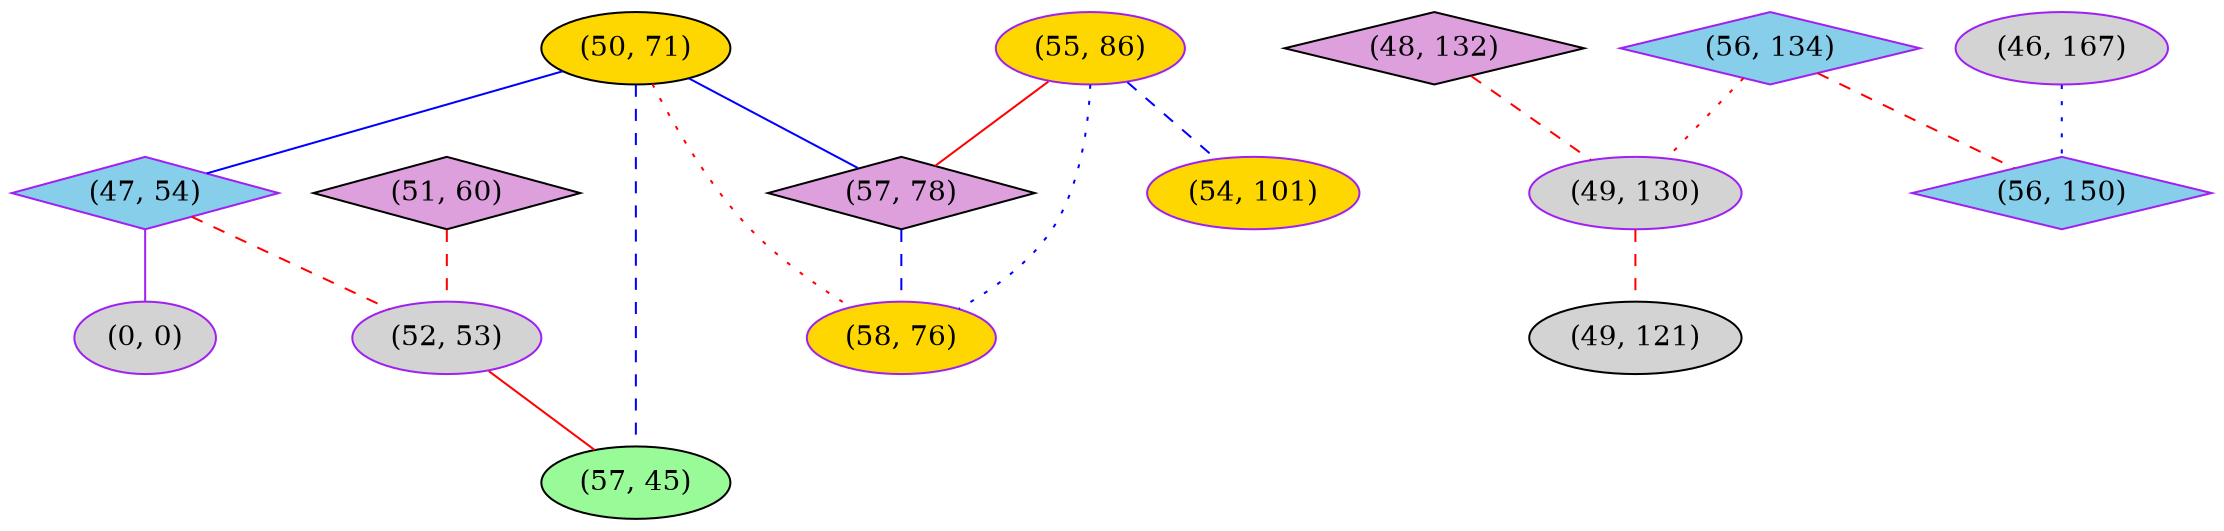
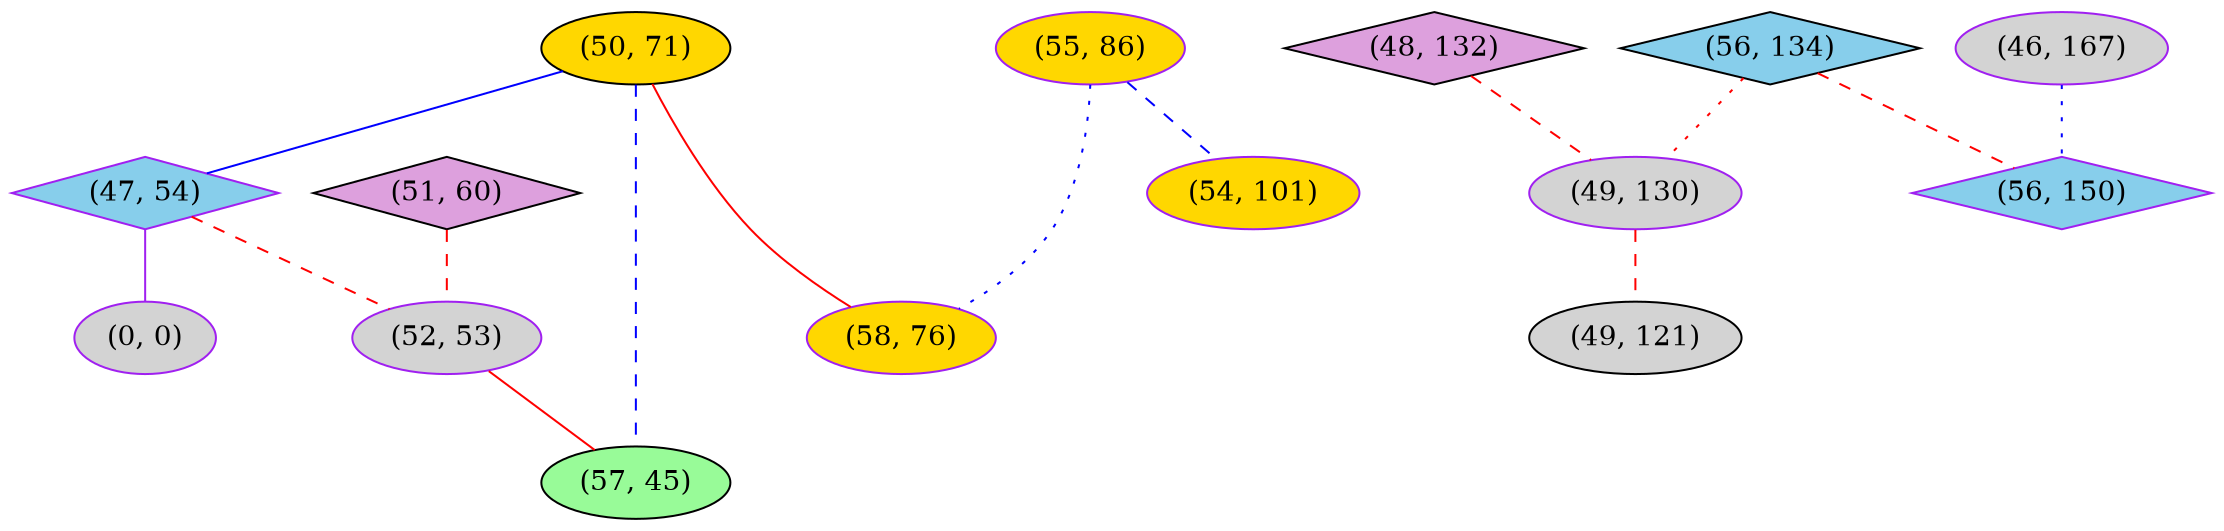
node "(56, 134)": color purple -> black
node "(57, 78)": removed
edge "(50, 71)" -- "(58, 76)": style dotted -> solid
